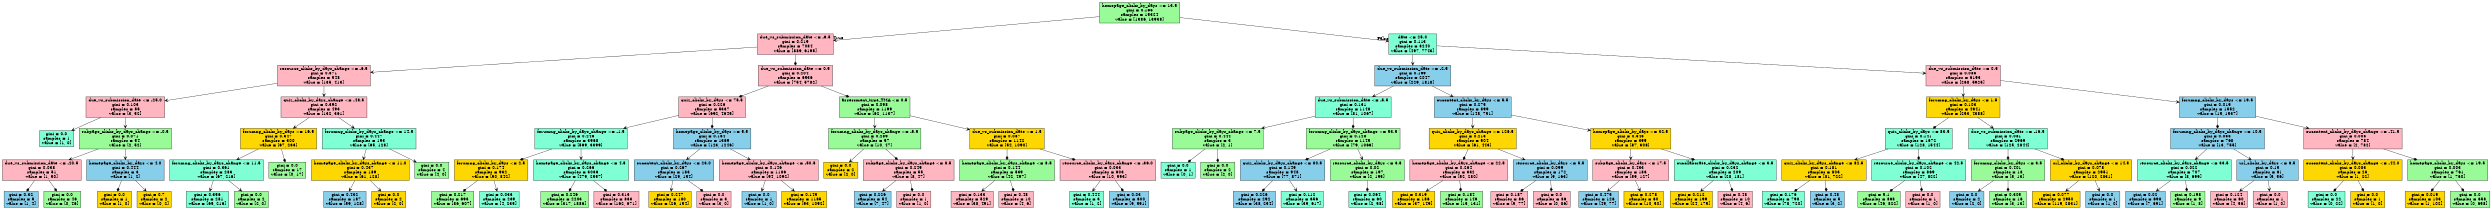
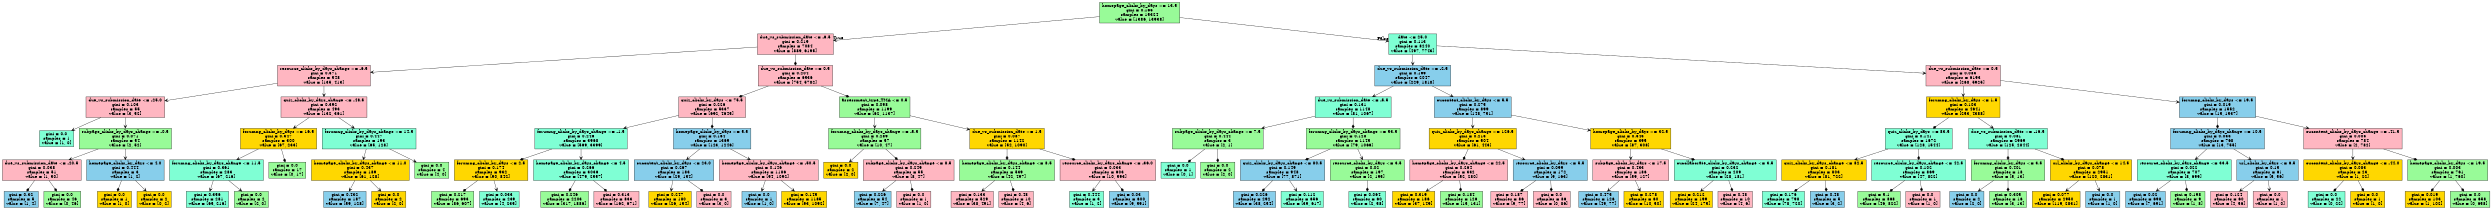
node "gini = 0.7 samples = 2 value = [0, 2]": label "gini = 0.7 samples = 2 value = [0, 2]" -> "gini = 0.0 samples = 2 value = [0, 2]"
node "gini = 0.184 samples = 146 value = [15, 131]": label "gini = 0.184 samples = 146 value = [15, 131]" -> "gini = 0.184 samples = 126 value = [15, 131]"
